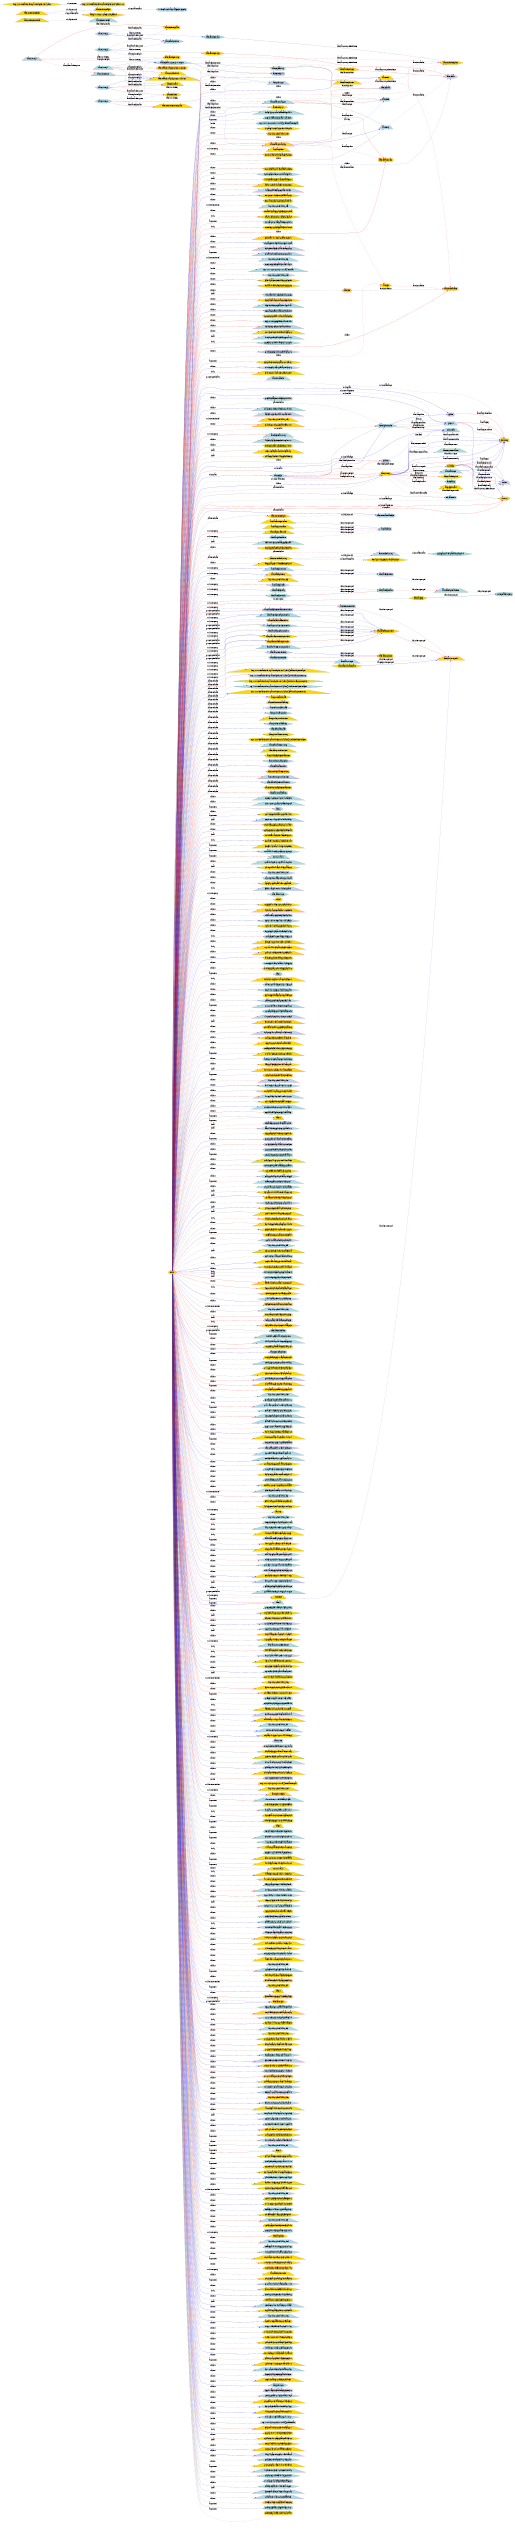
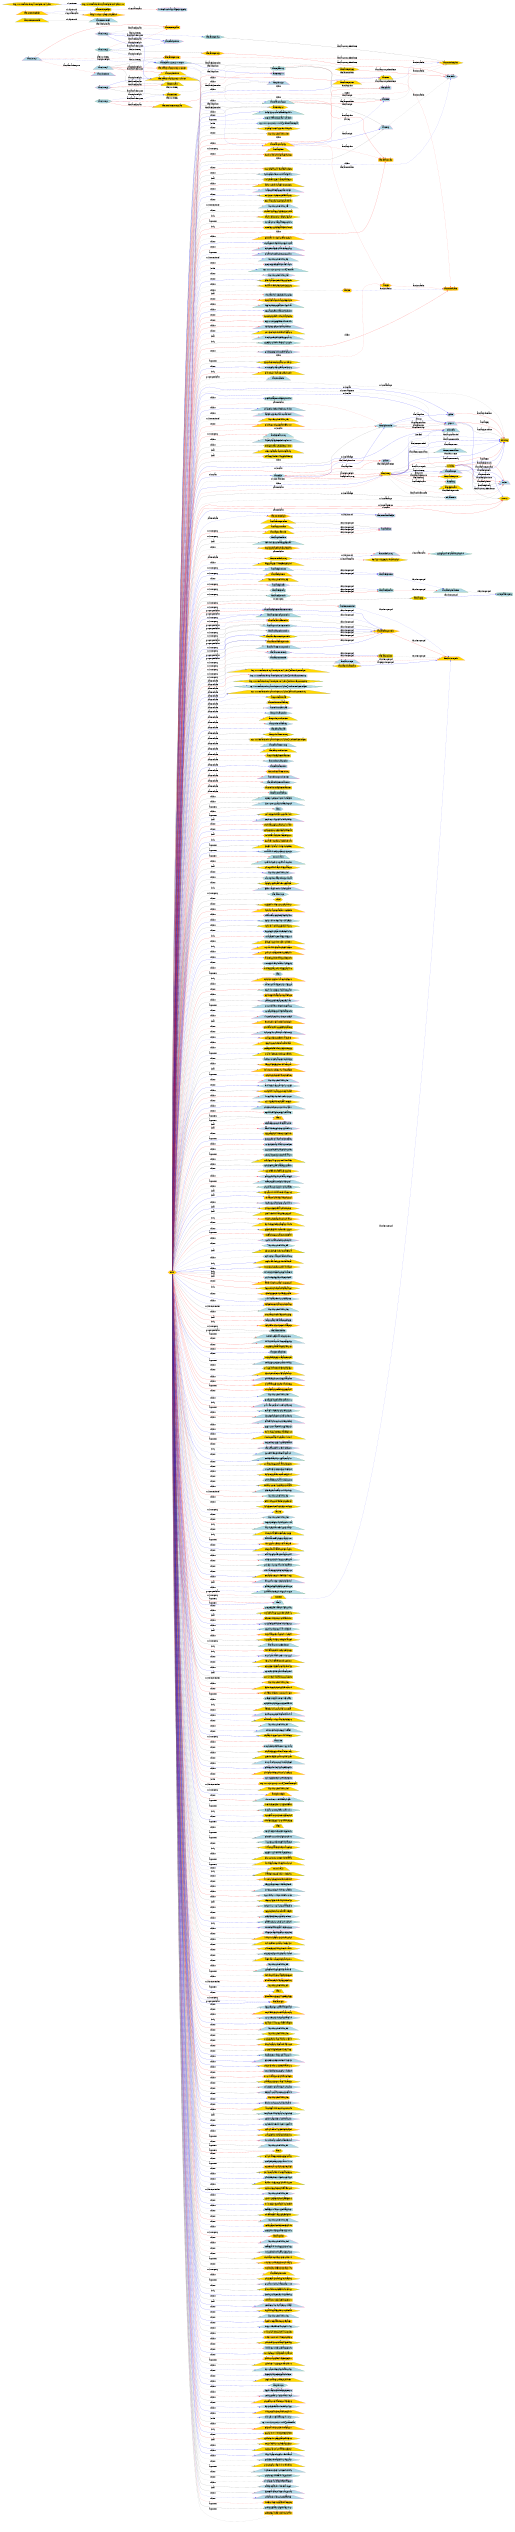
edge "base:SoloLeisure" -> "base:QatarAirways456_20231124T1020": now "base:Survey6" -> "base:QatarAirways456_20231124T1020"
node "726558844313e4607faad5bc23f33e37": color deeppink -> darkgreen
